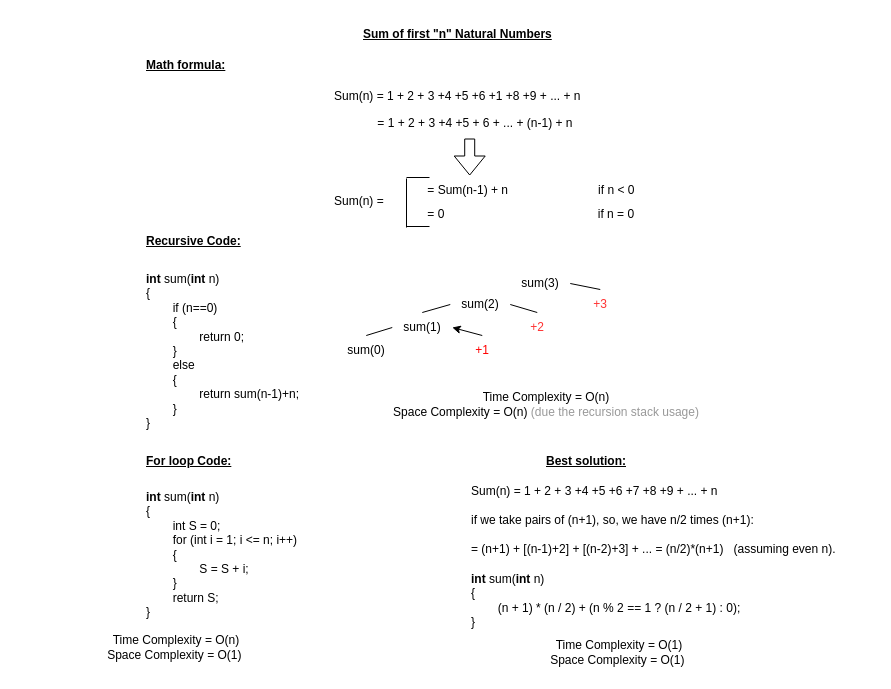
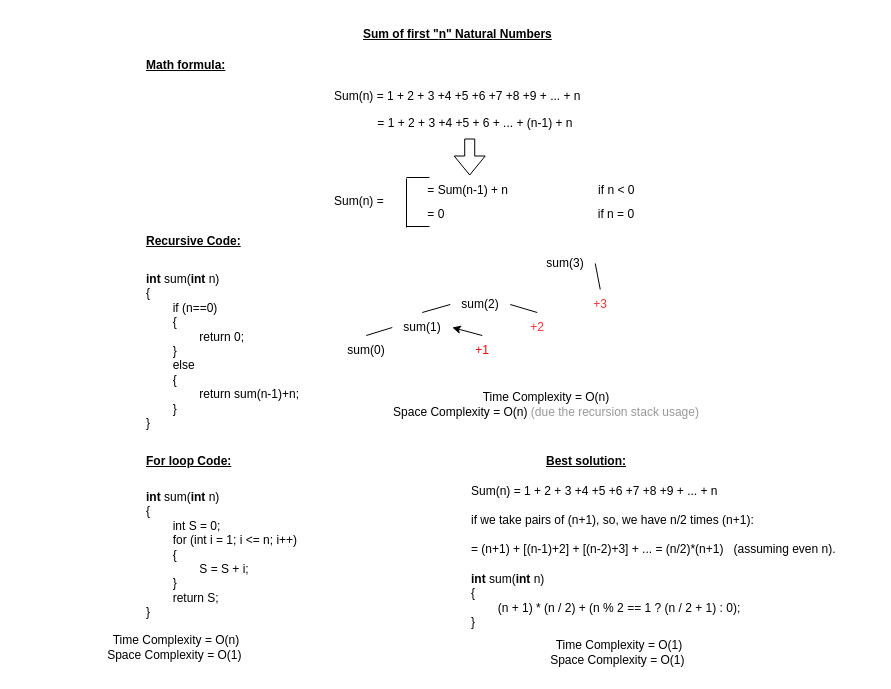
node "Sum(n) = 1 + 2 + 3 +4 +5 +6 +1 +8 +9 + ... + n": label "Sum(n) = 1 + 2 + 3 +4 +5 +6 +1 +8 +9 + ... + n" -> "Sum(n) = 1 + 2 + 3 +4 +5 +6 +7 +8 +9 + ... + n"
node "sum(3)": moved (540, 284) -> (565, 264)
